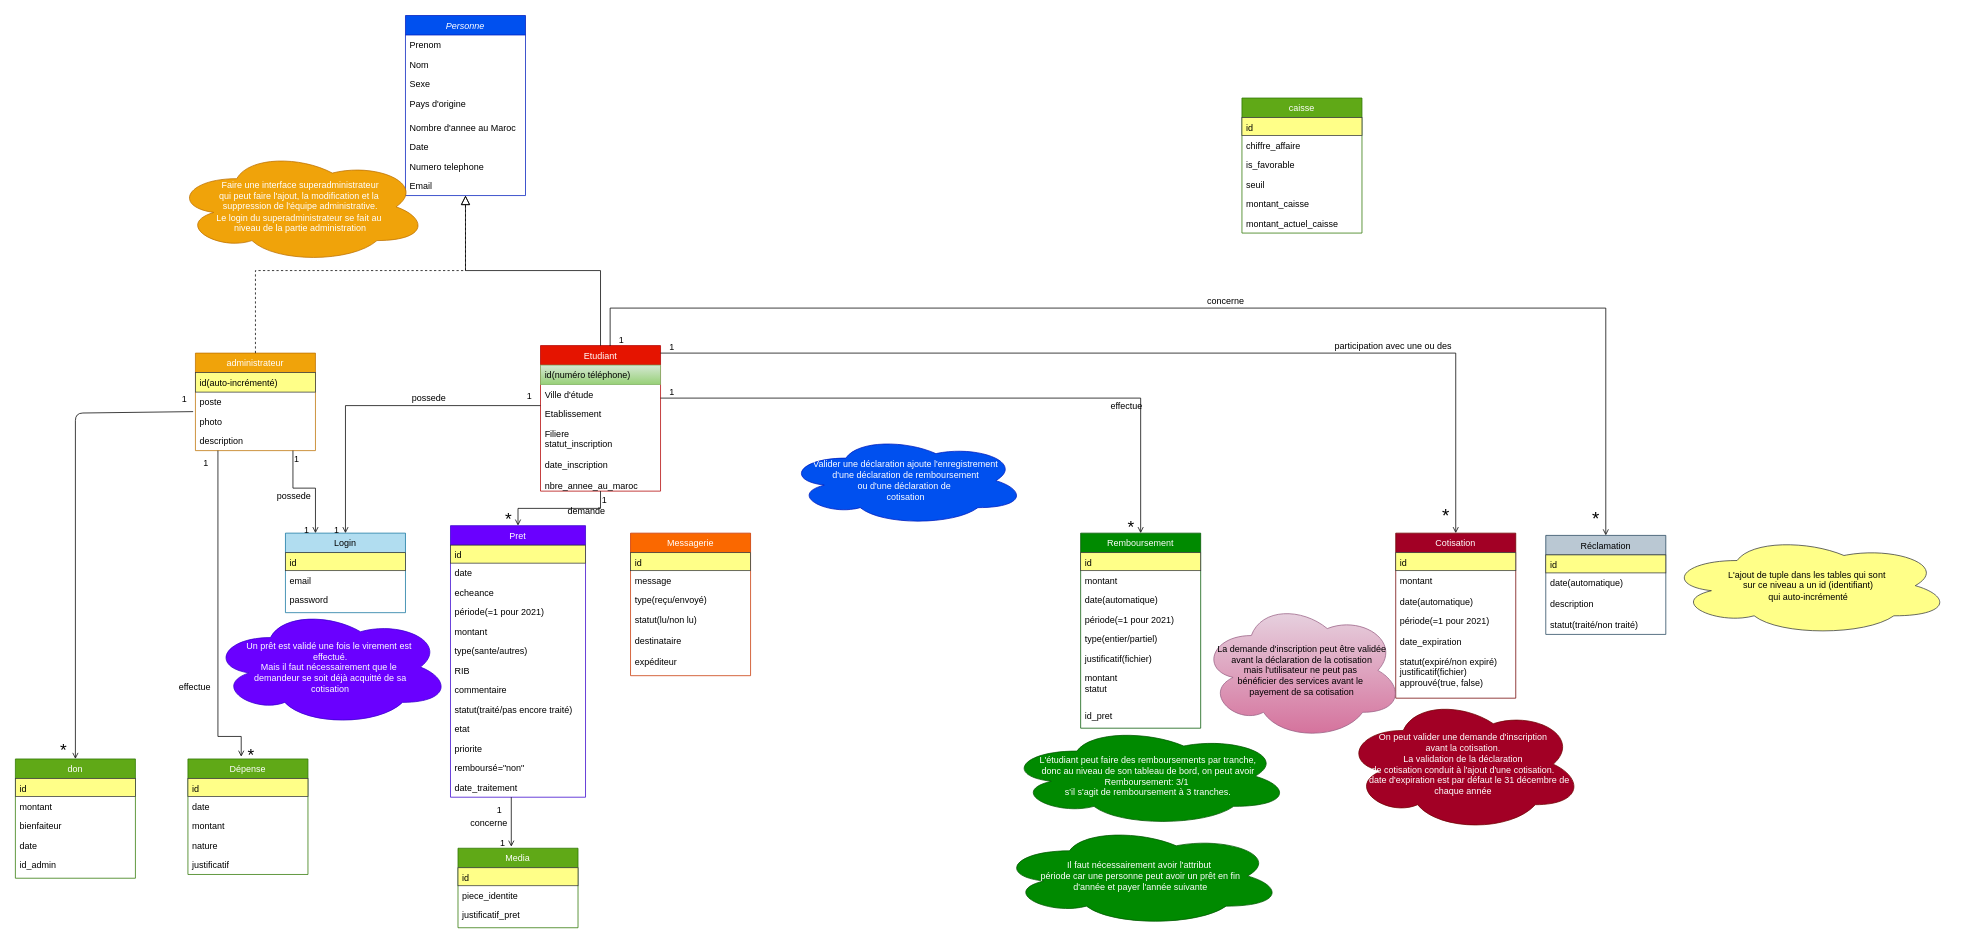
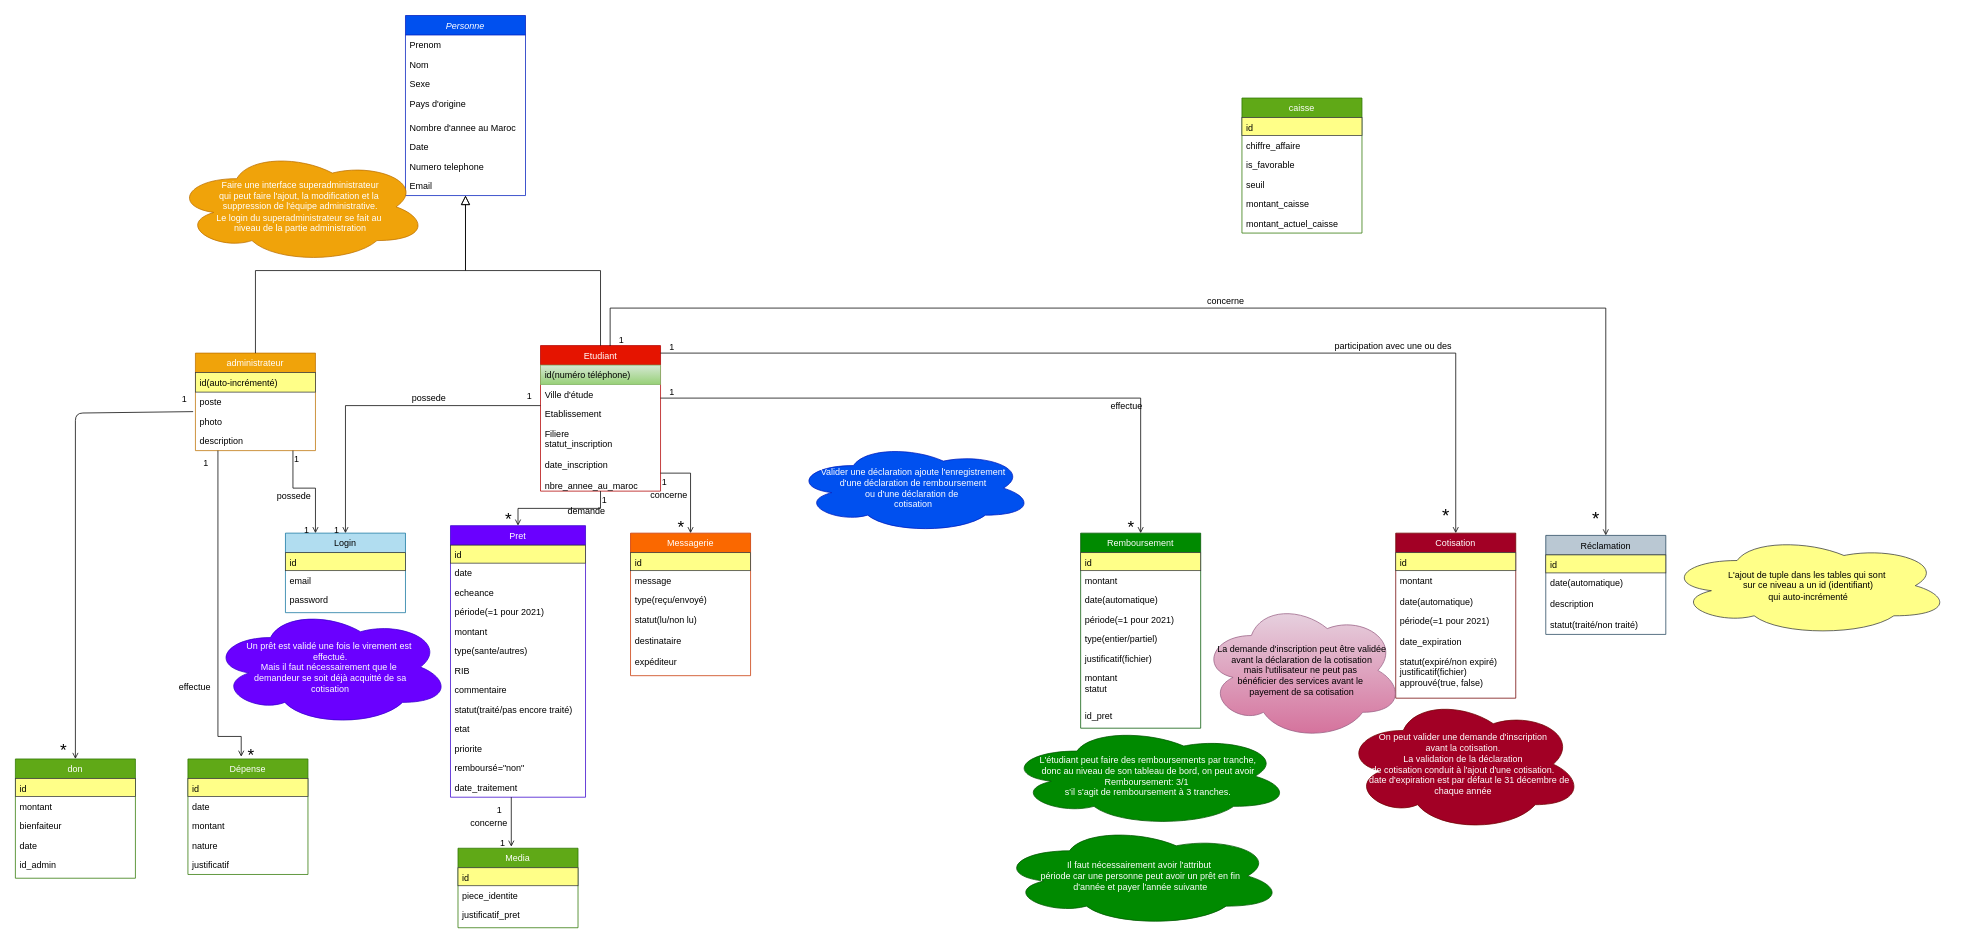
edge "administrateur" -> "Personne": style dashed -> solid
node "Valider une déclaration ajoute l'enregistrement d'une déclaration de remboursement ou d'une déclaration de cotisation": moved (906, 480) -> (913, 488)
edge "Etudiant" -> "Messagerie": added, labels "1", "concerne", "*"
